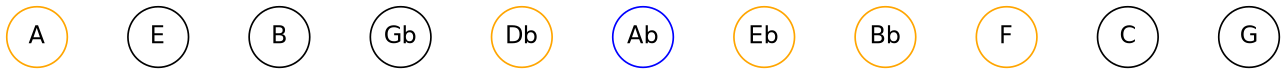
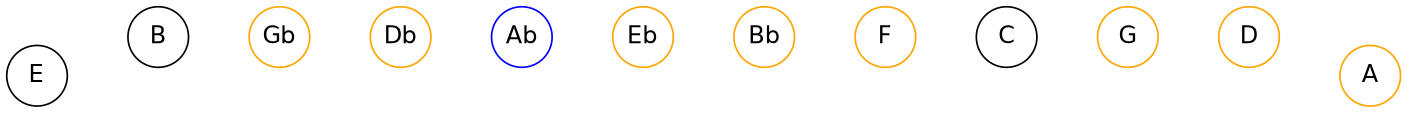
node "Gb": color black -> orange
node "D": added
node "G": color black -> orange
